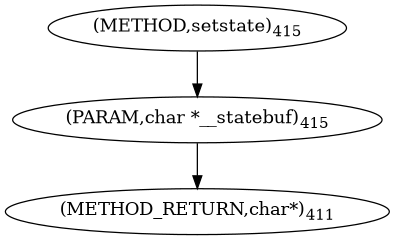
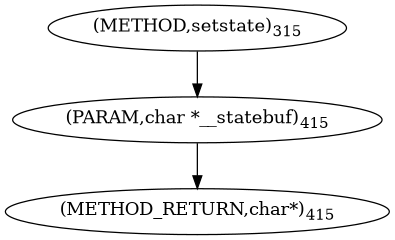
node "(METHOD,setstate)": text "415" -> "315"
node "(METHOD_RETURN,char*)": text "411" -> "415"
